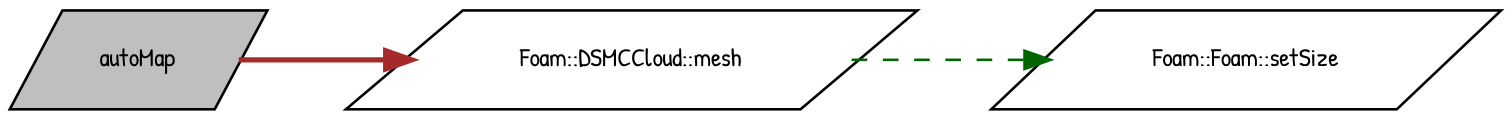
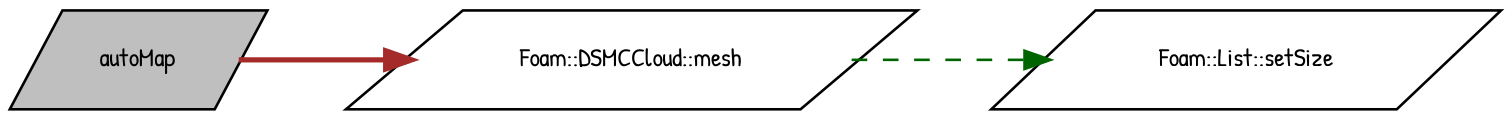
node "Foam::Foam::setSize": label "Foam::Foam::setSize" -> "Foam::List::setSize"
